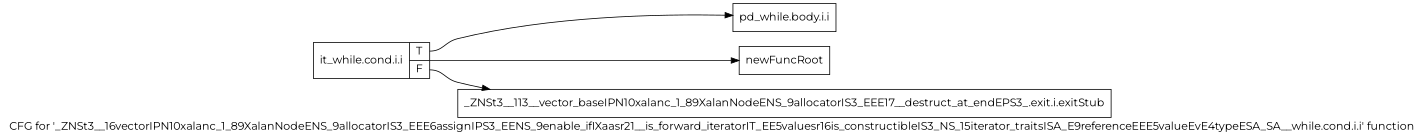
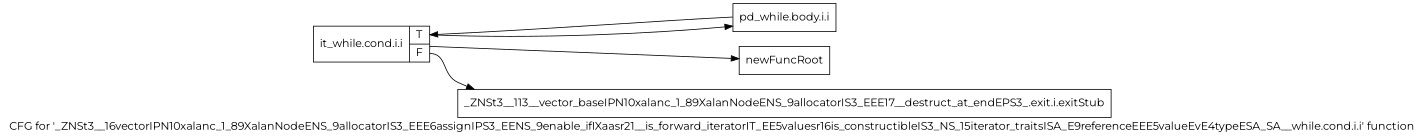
edge "pd_while.body.i.i" -> "it_while.cond.i.i": added
